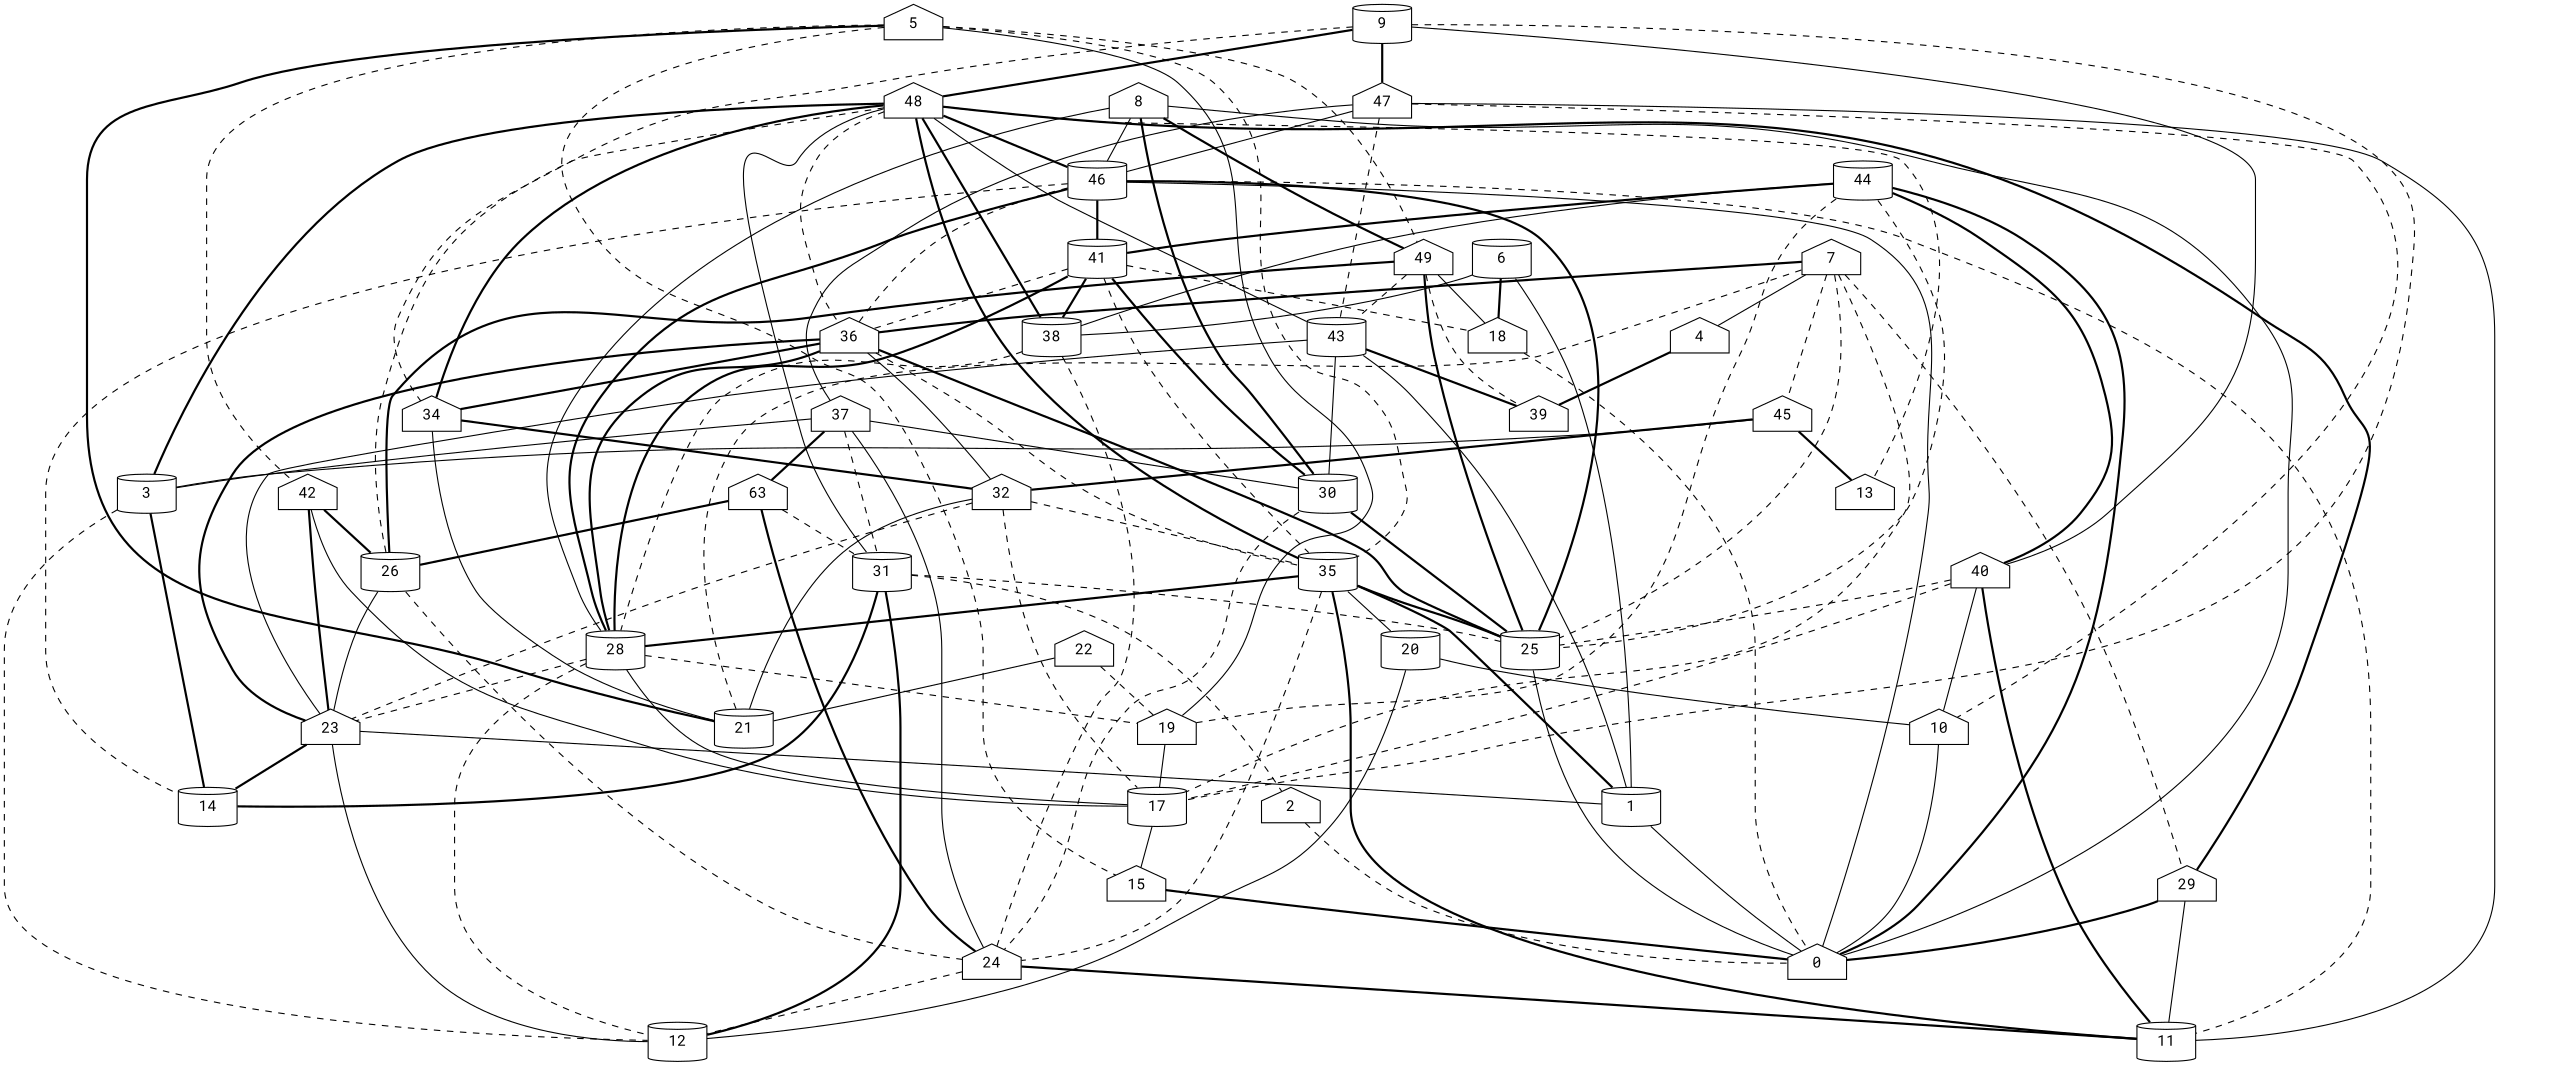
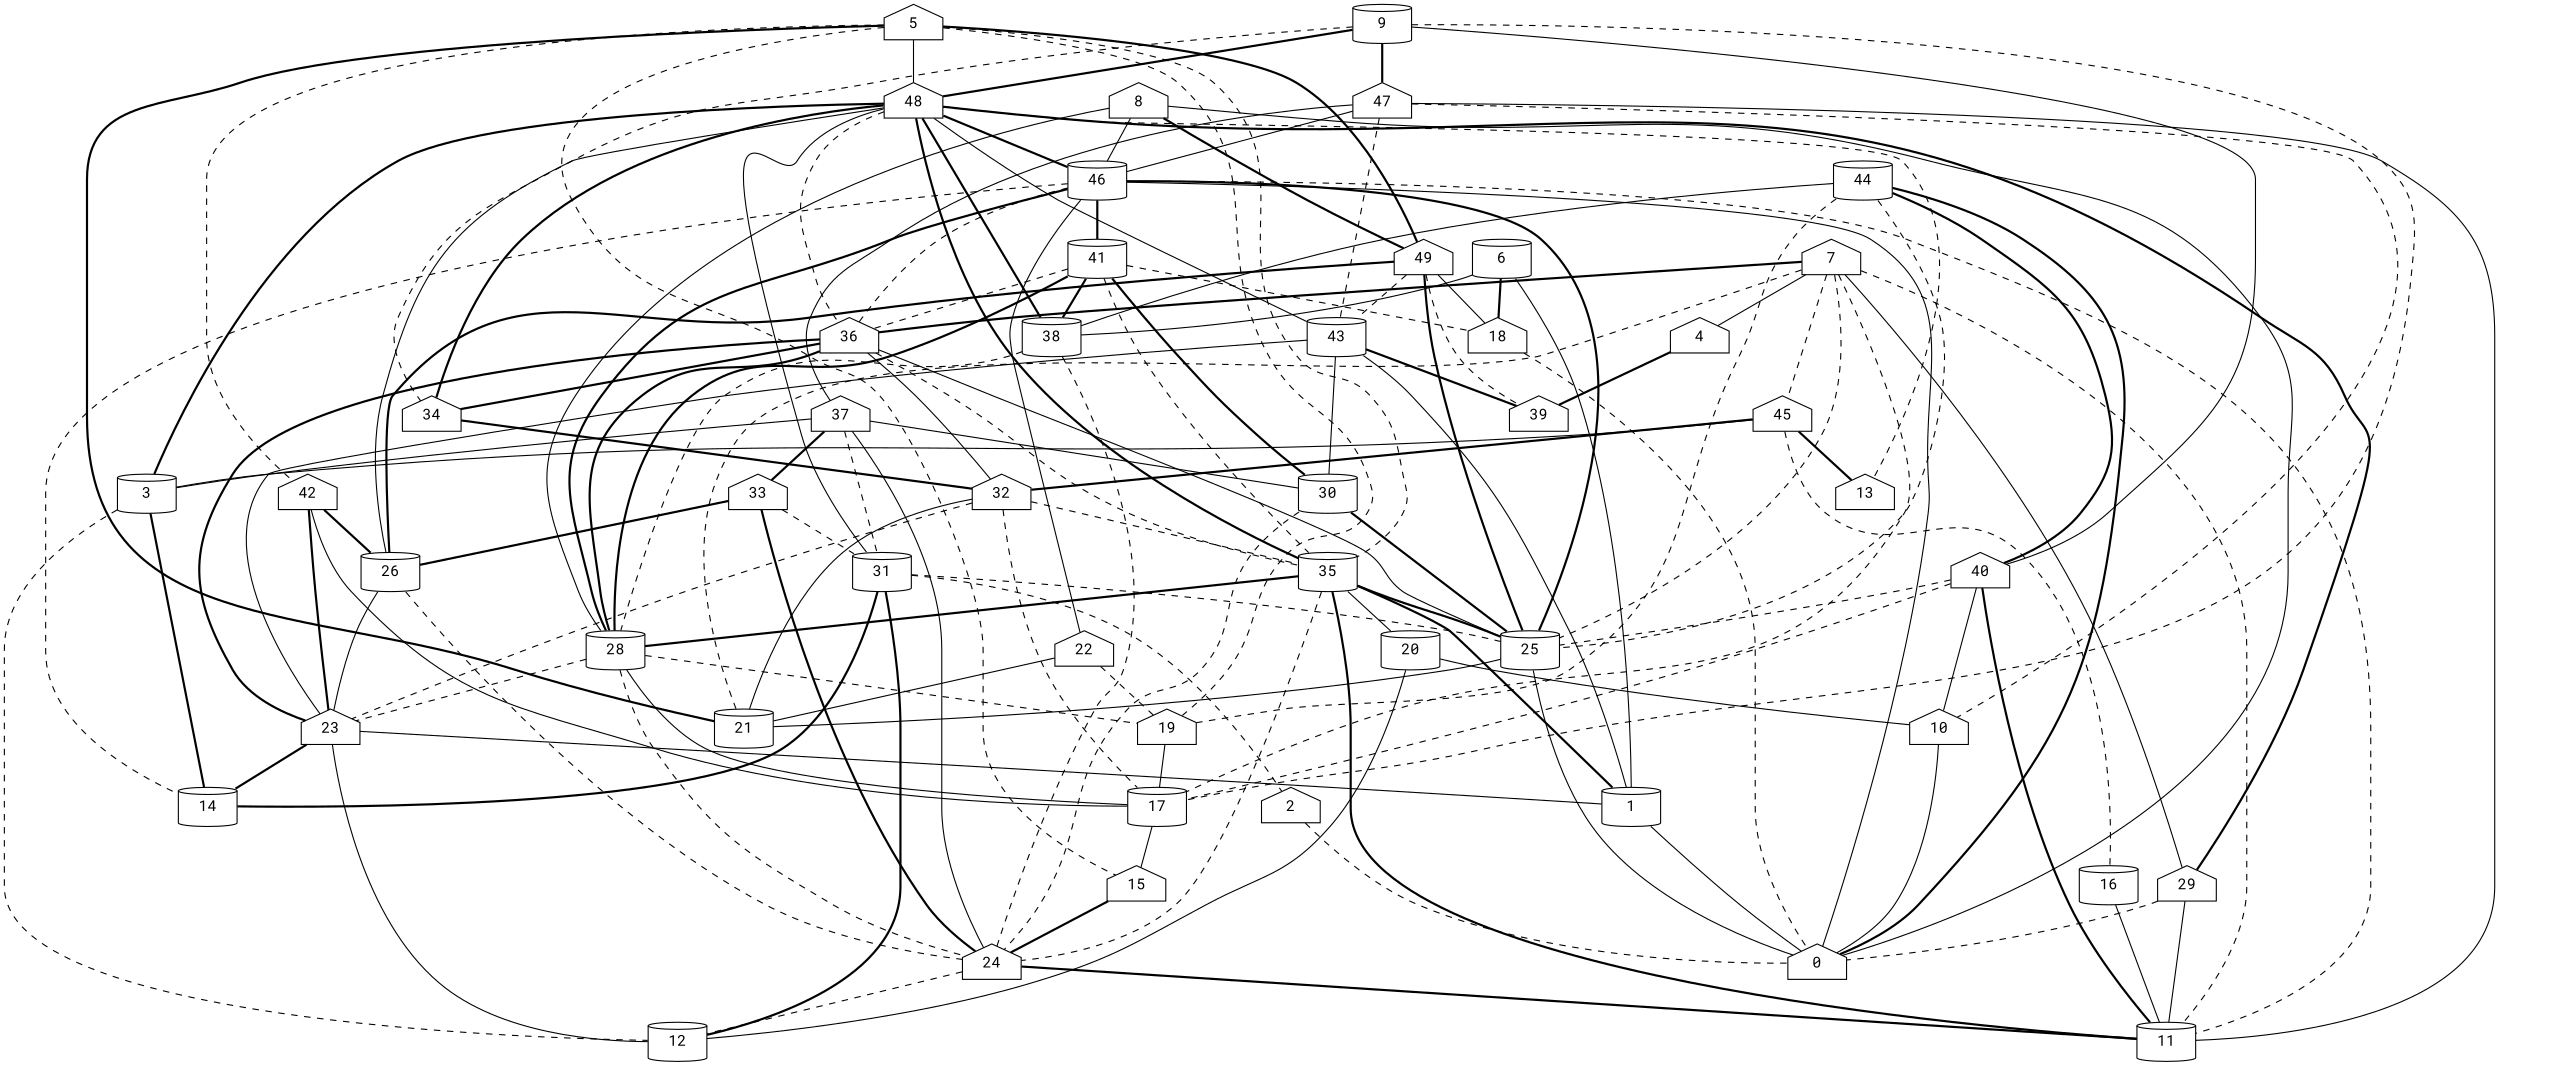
edge "5" -- "49": style dashed -> bold
edge "5" -- "48": added
edge "44" -- "41": removed
edge "48" -- "26": style dashed -> solid
edge "8" -- "30": removed
edge "5" -- "19": style solid -> dashed
edge "46" -- "22": added
edge "36" -- "25": style bold -> solid
node "63": label "63" -> "33"
edge "7" -- "29": style dashed -> solid
edge "7" -- "11": added
edge "34" -- "21": now "25" -- "21"
edge "28" -- "12": now "28" -- "24"
node "16": added
edge "15" -- "0": now "15" -- "24"
edge "29" -- "0": style bold -> dashed
